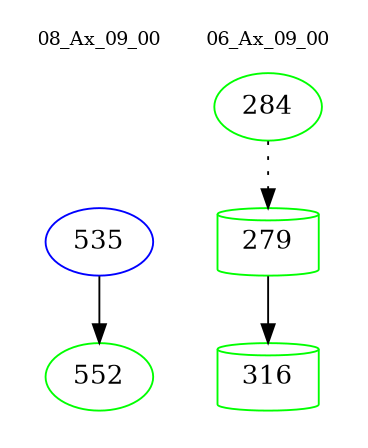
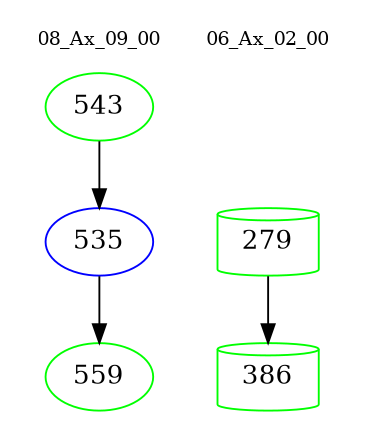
cluster "06_Ax_09_00": label "06_Ax_09_00" -> "06_Ax_02_00"
node "543": added
node "284": removed
node "552": label "552" -> "559"
node "316": label "316" -> "386"
